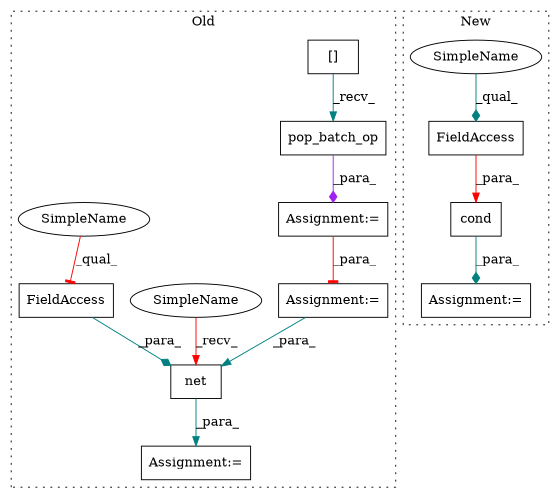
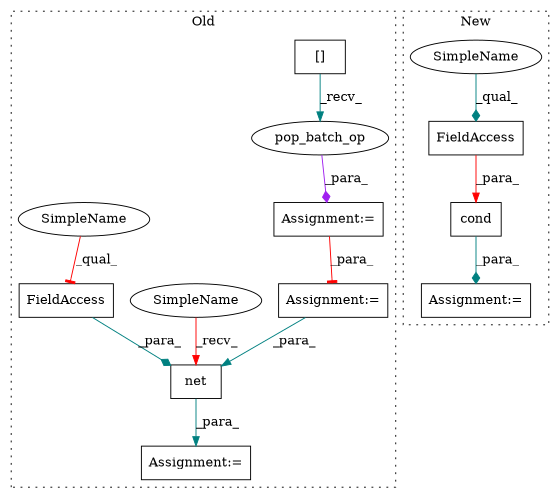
node "pop_batch_op": shape box -> ellipse
